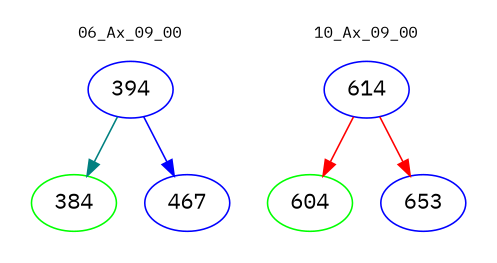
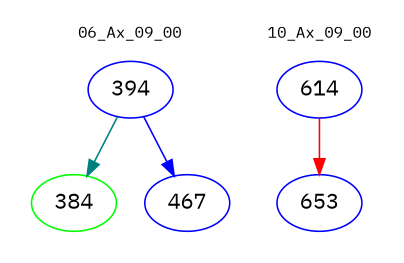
node "604": removed
